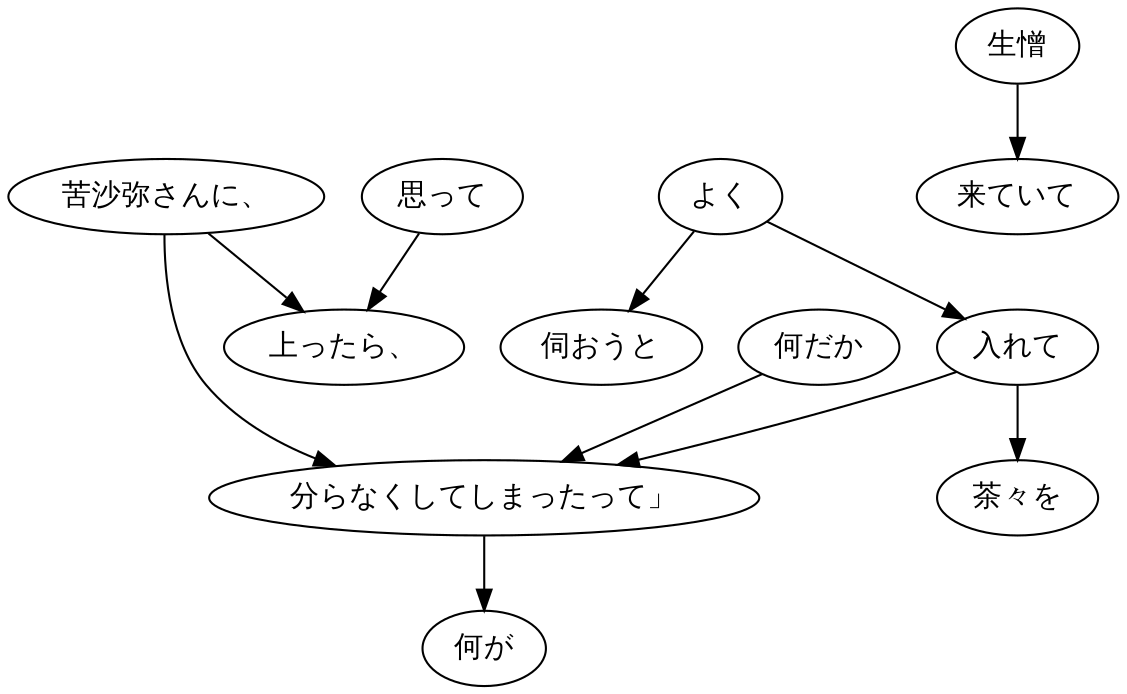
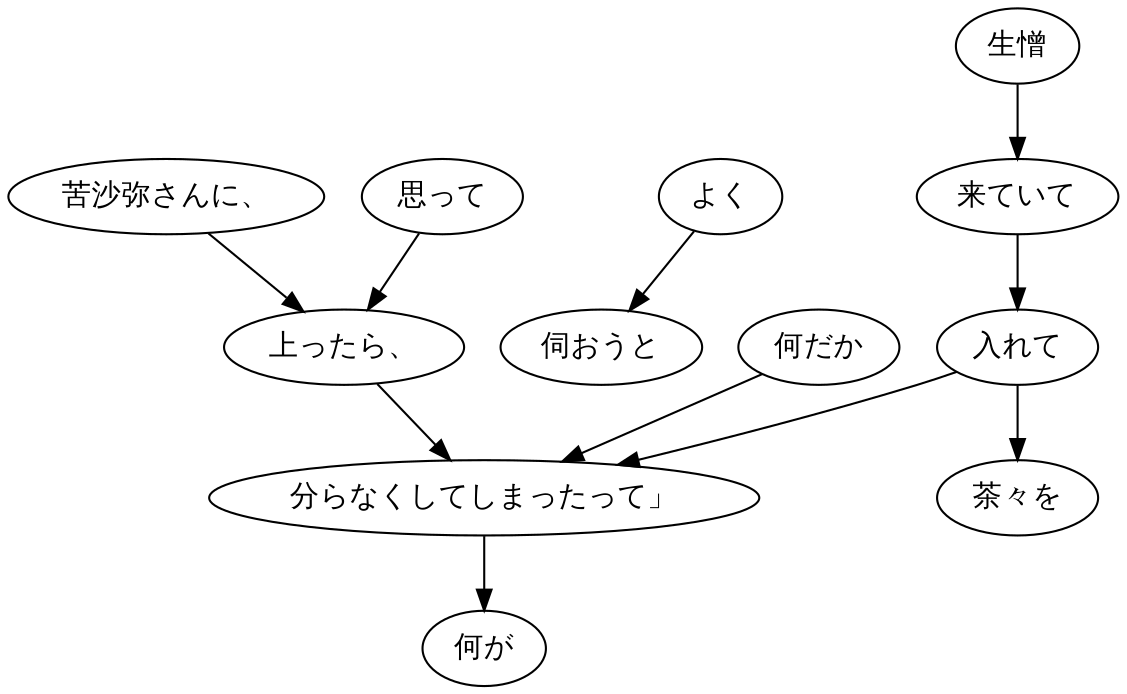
edge "よく" -> "入れて": now "来ていて" -> "入れて"
edge "苦沙弥さんに、" -> "分らなくしてしまったって」": now "上ったら、" -> "分らなくしてしまったって」"
